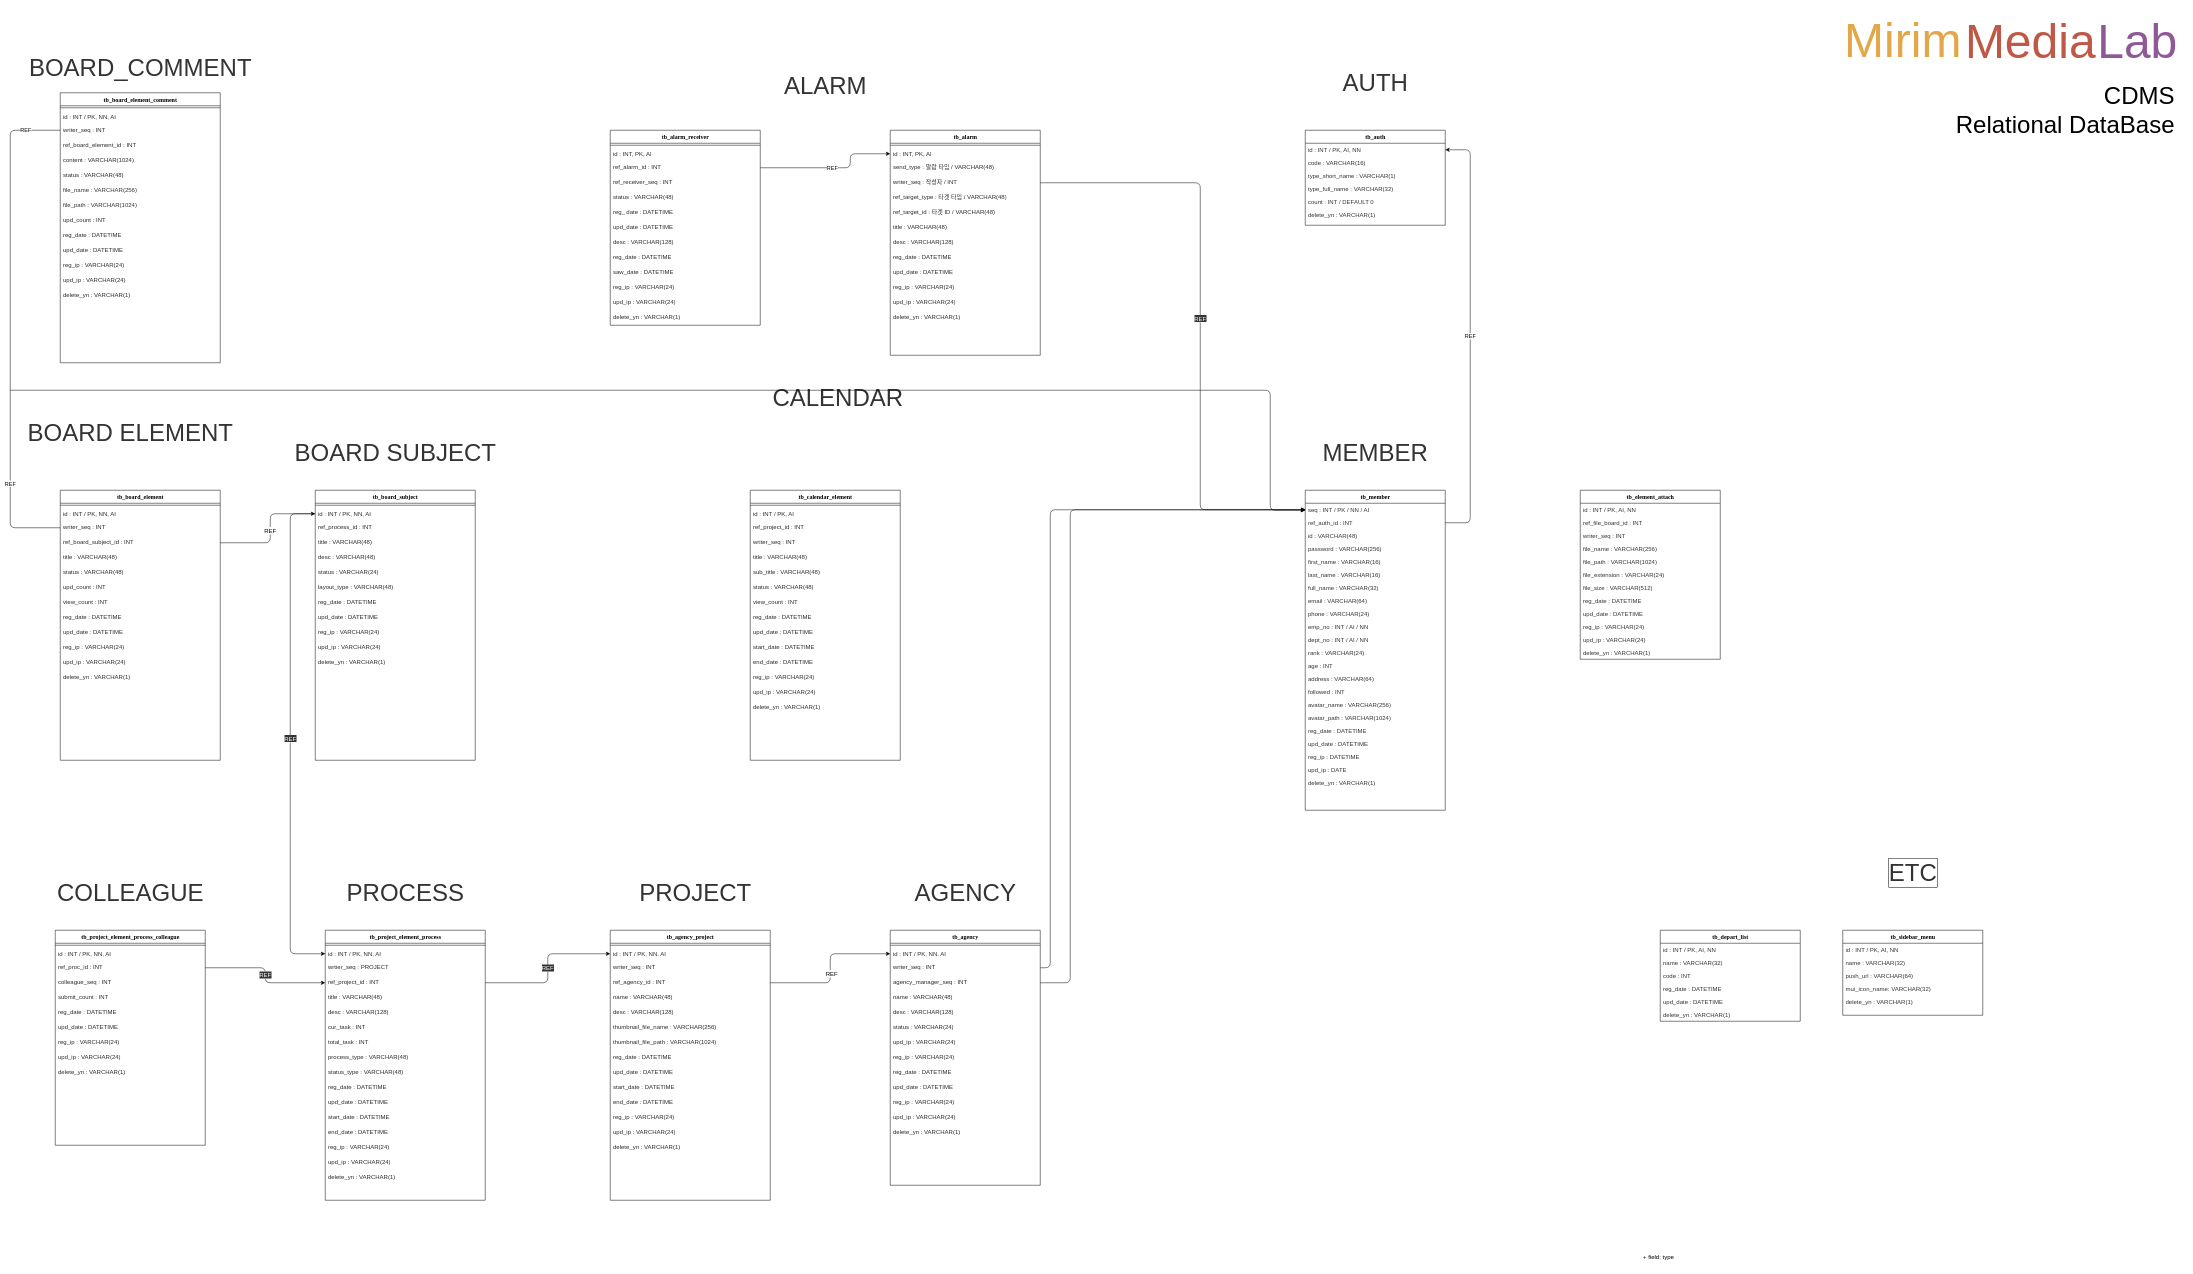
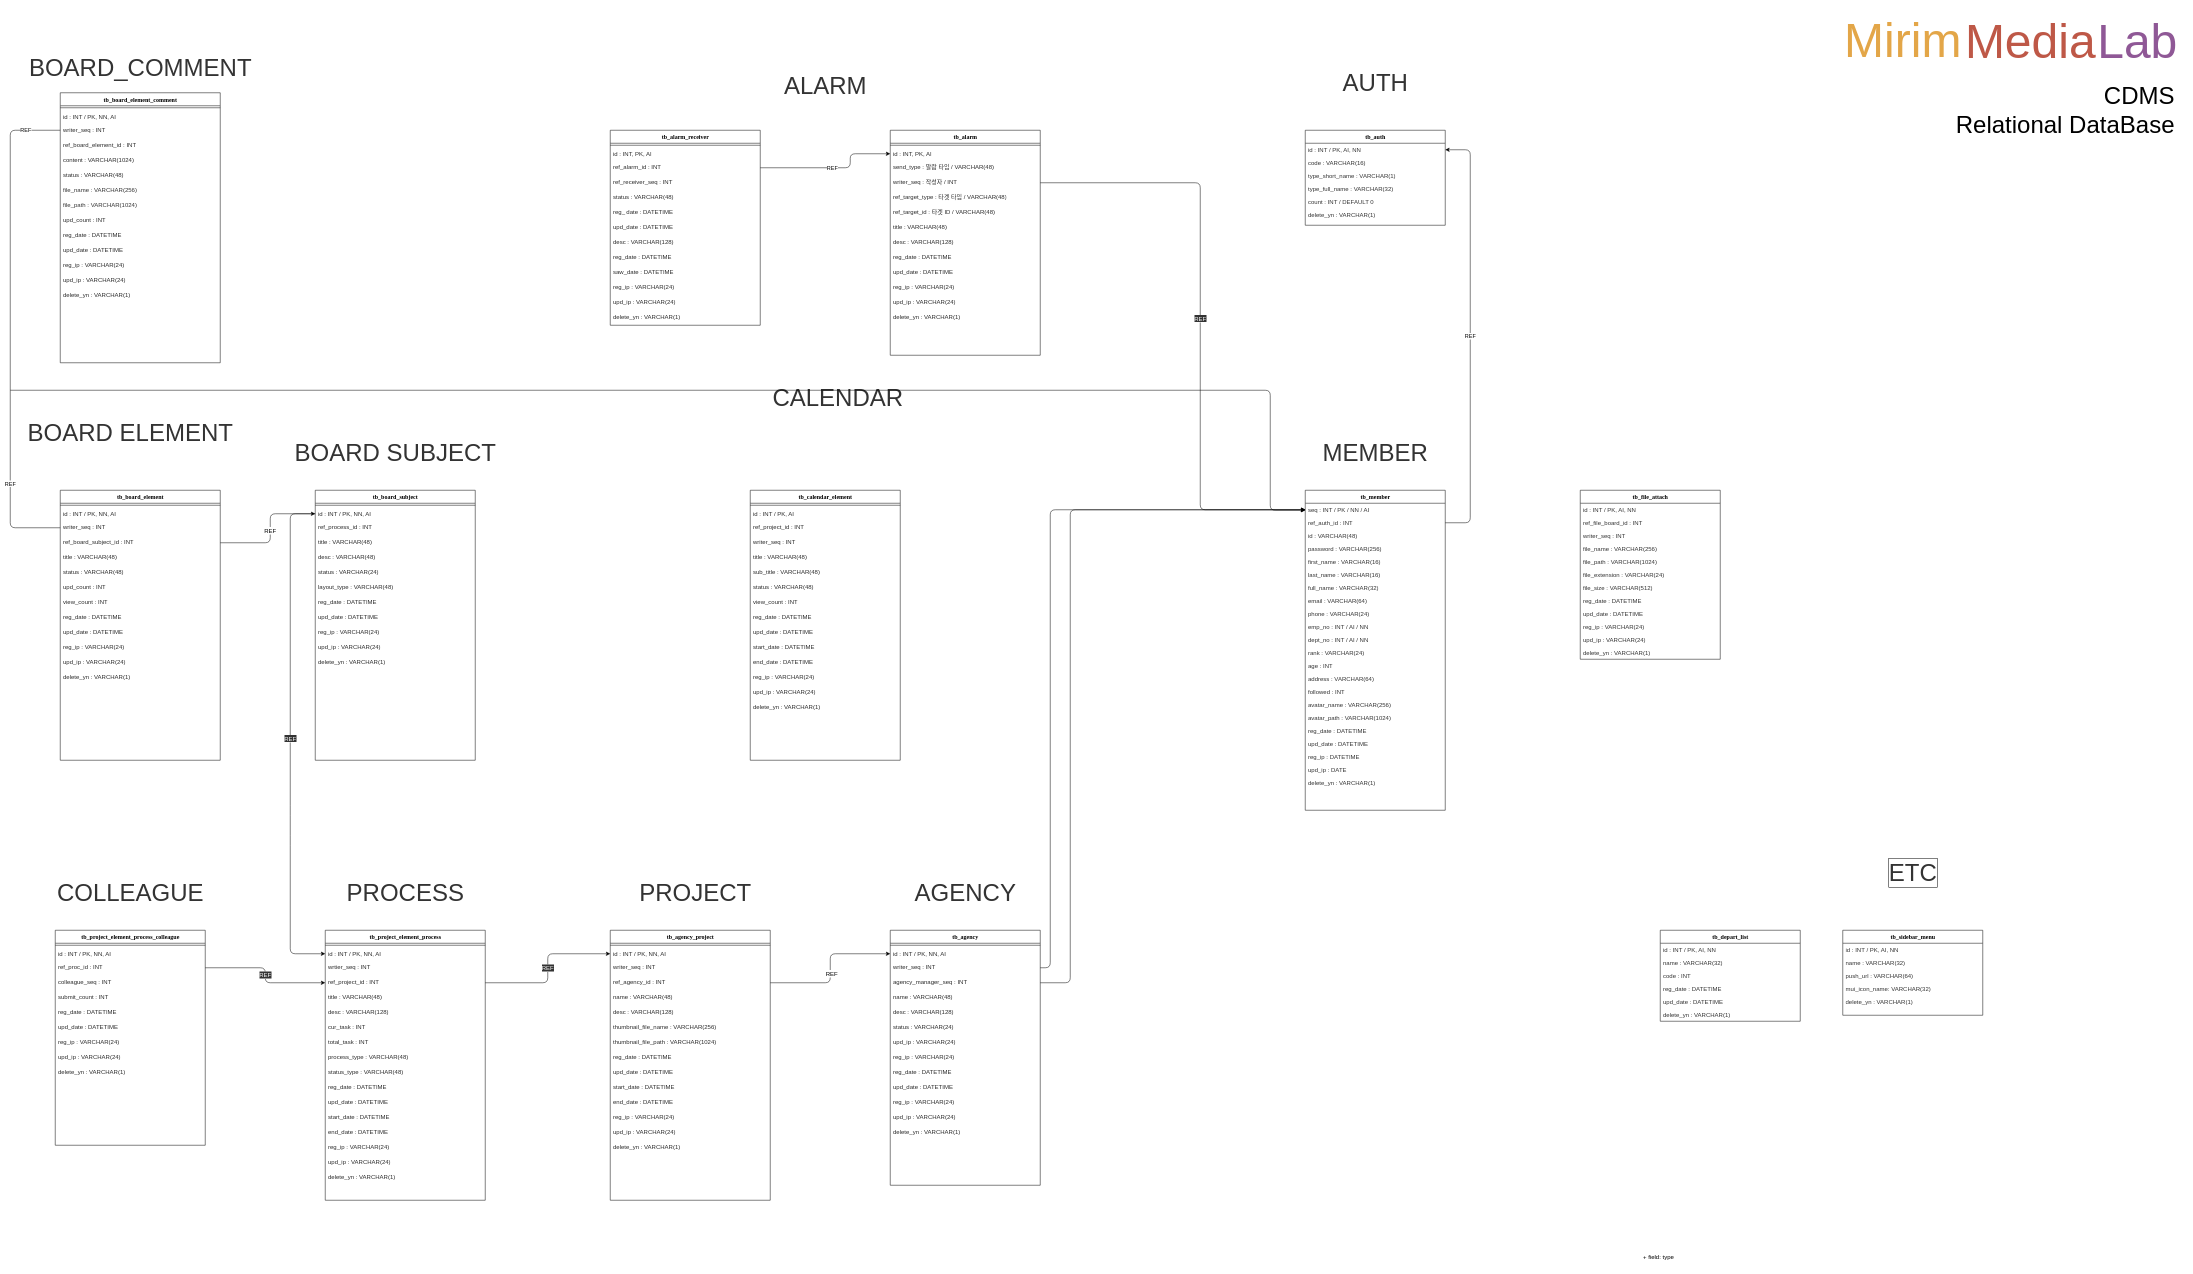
node "tb_element_attach": label "tb_element_attach" -> "tb_file_attach"
node "wrtier_seq : PROJECT": label "wrtier_seq : PROJECT" -> "wrtier_seq : INT"
